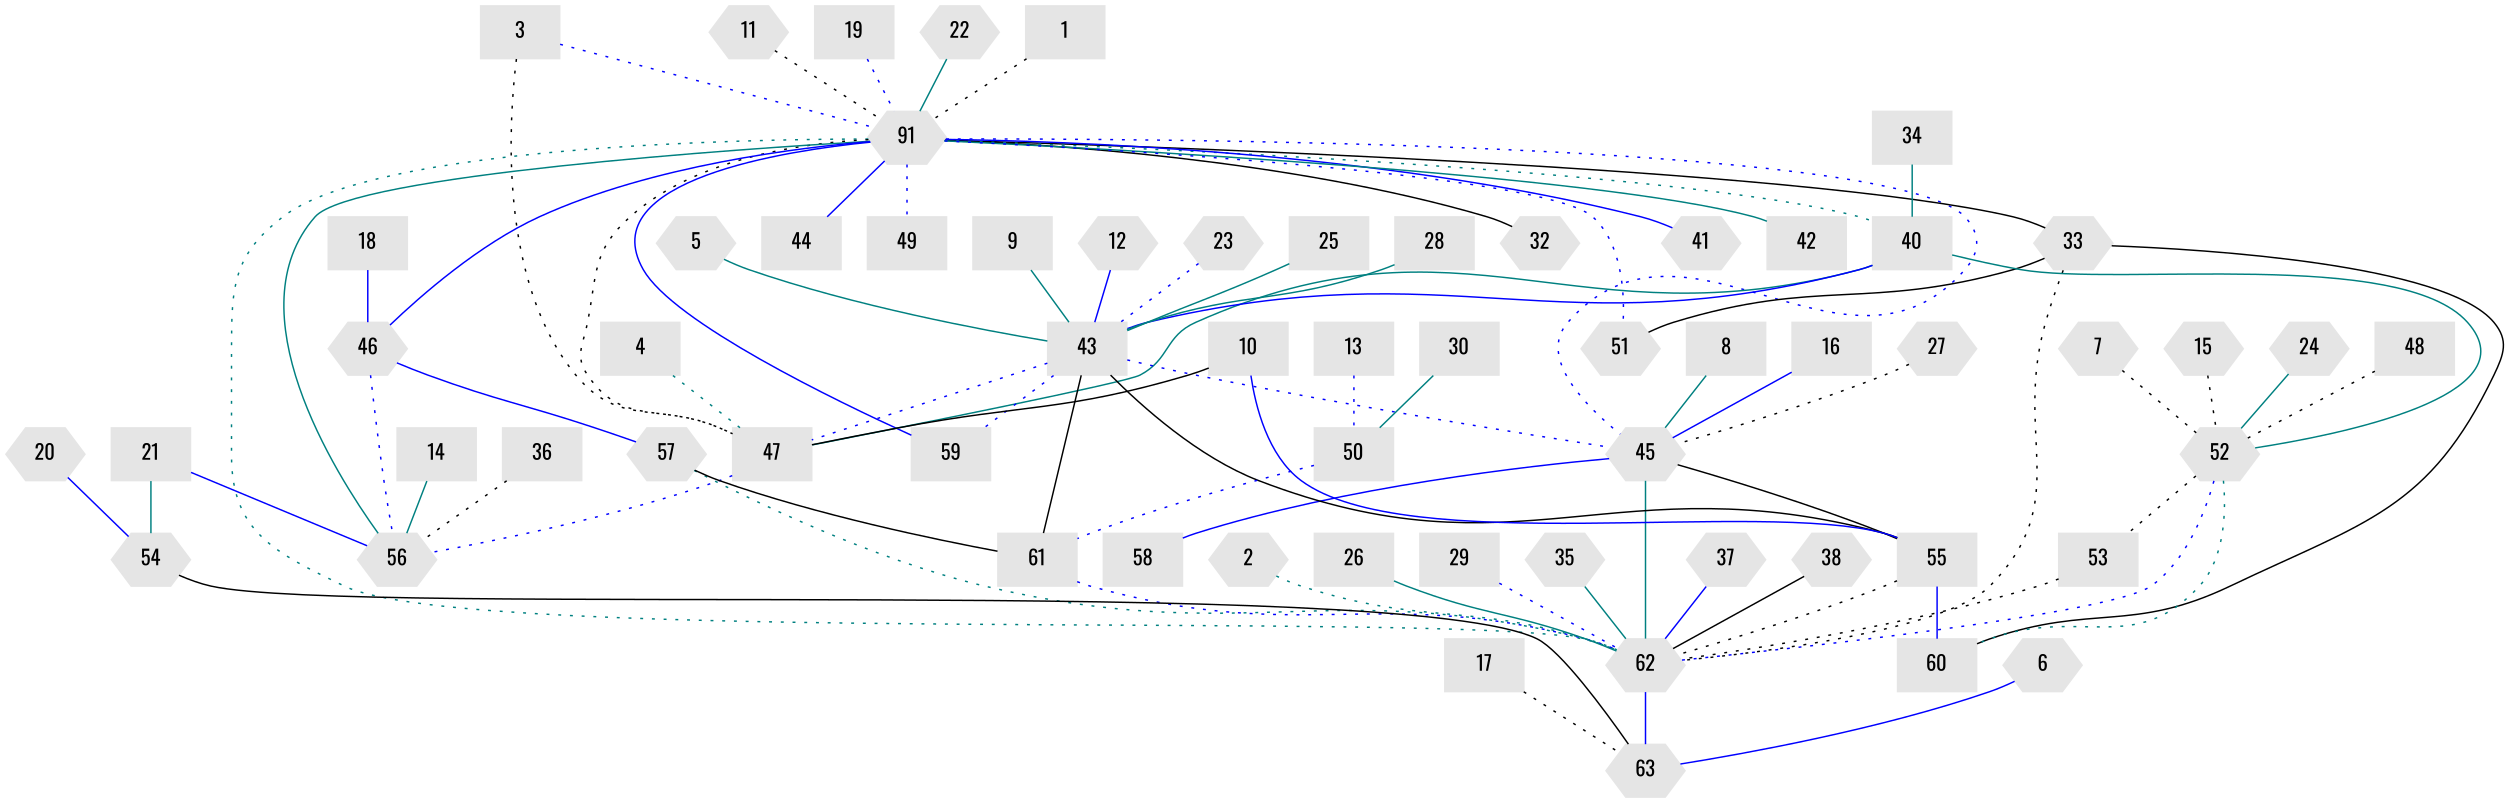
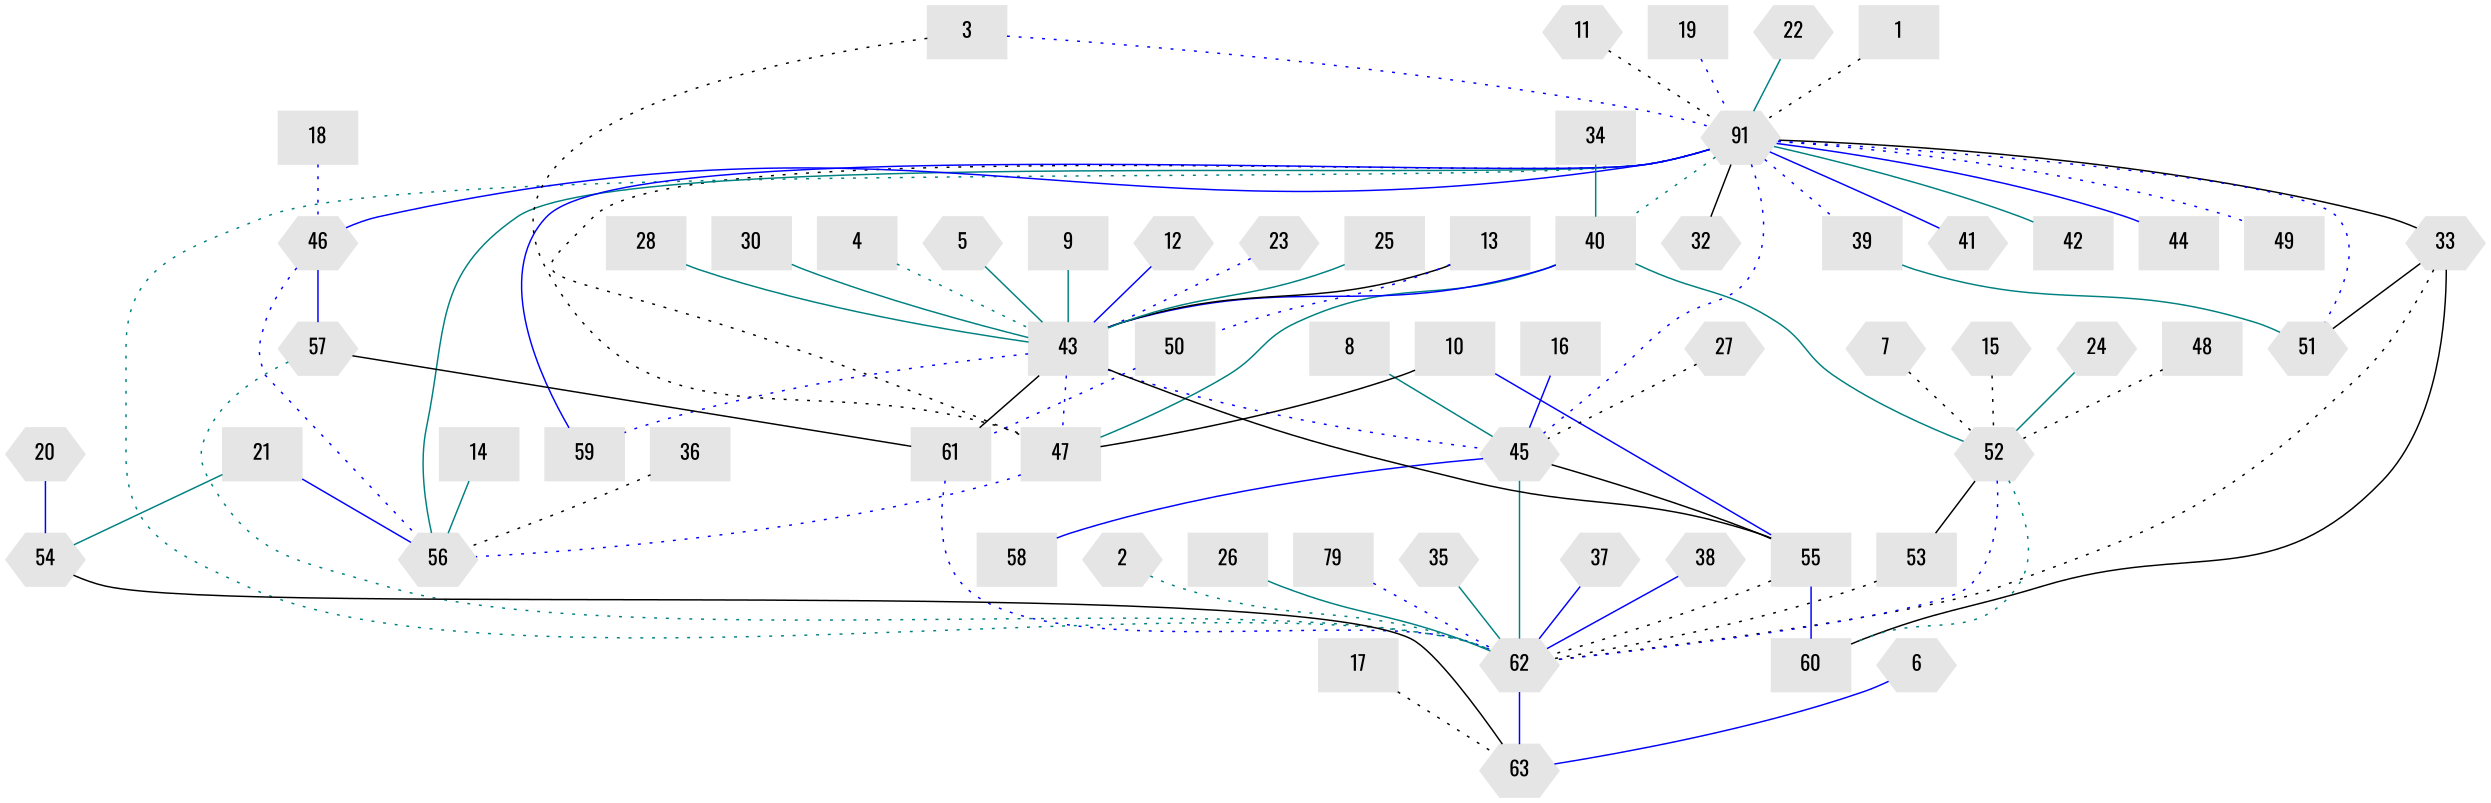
node "39": added
edge "18" -- "46": style solid -> dotted
edge "13" -- "43": added
edge "4" -- "47": now "4" -- "43"
edge "30" -- "50": now "30" -- "43"
edge "52" -- "53": style dotted -> solid
node "29": label "29" -> "79"
edge "38" -- "62": color black -> blue
